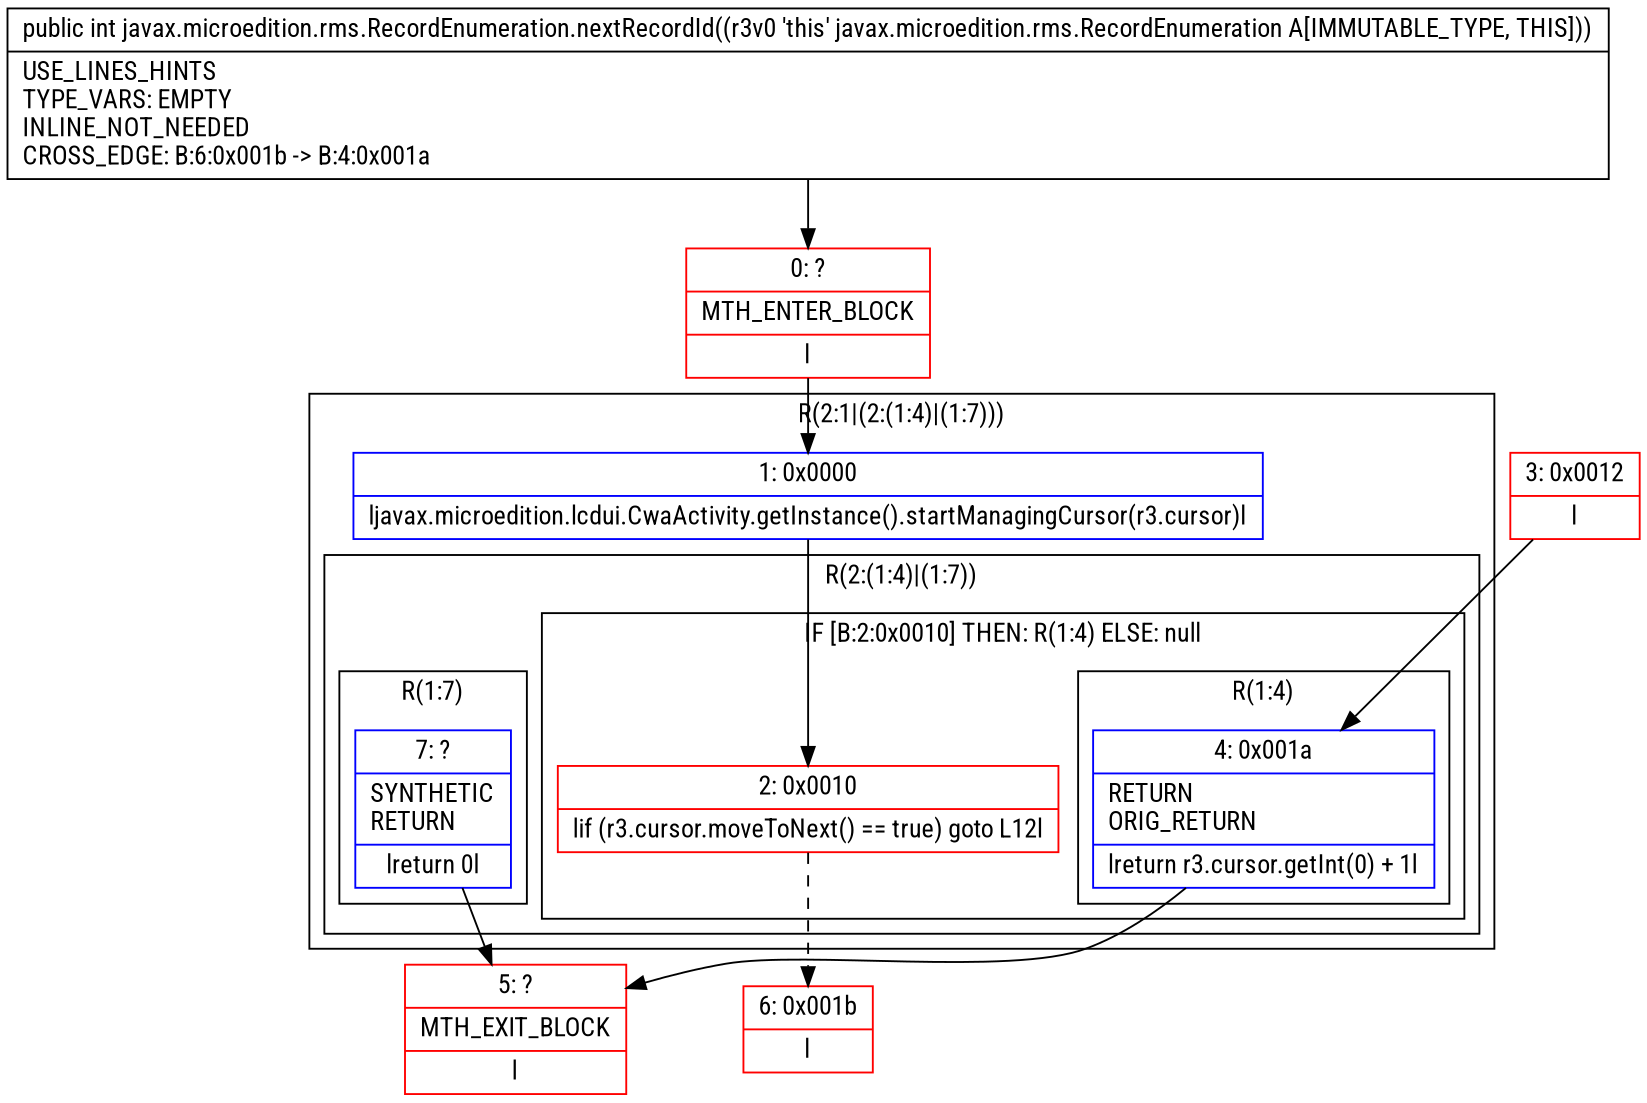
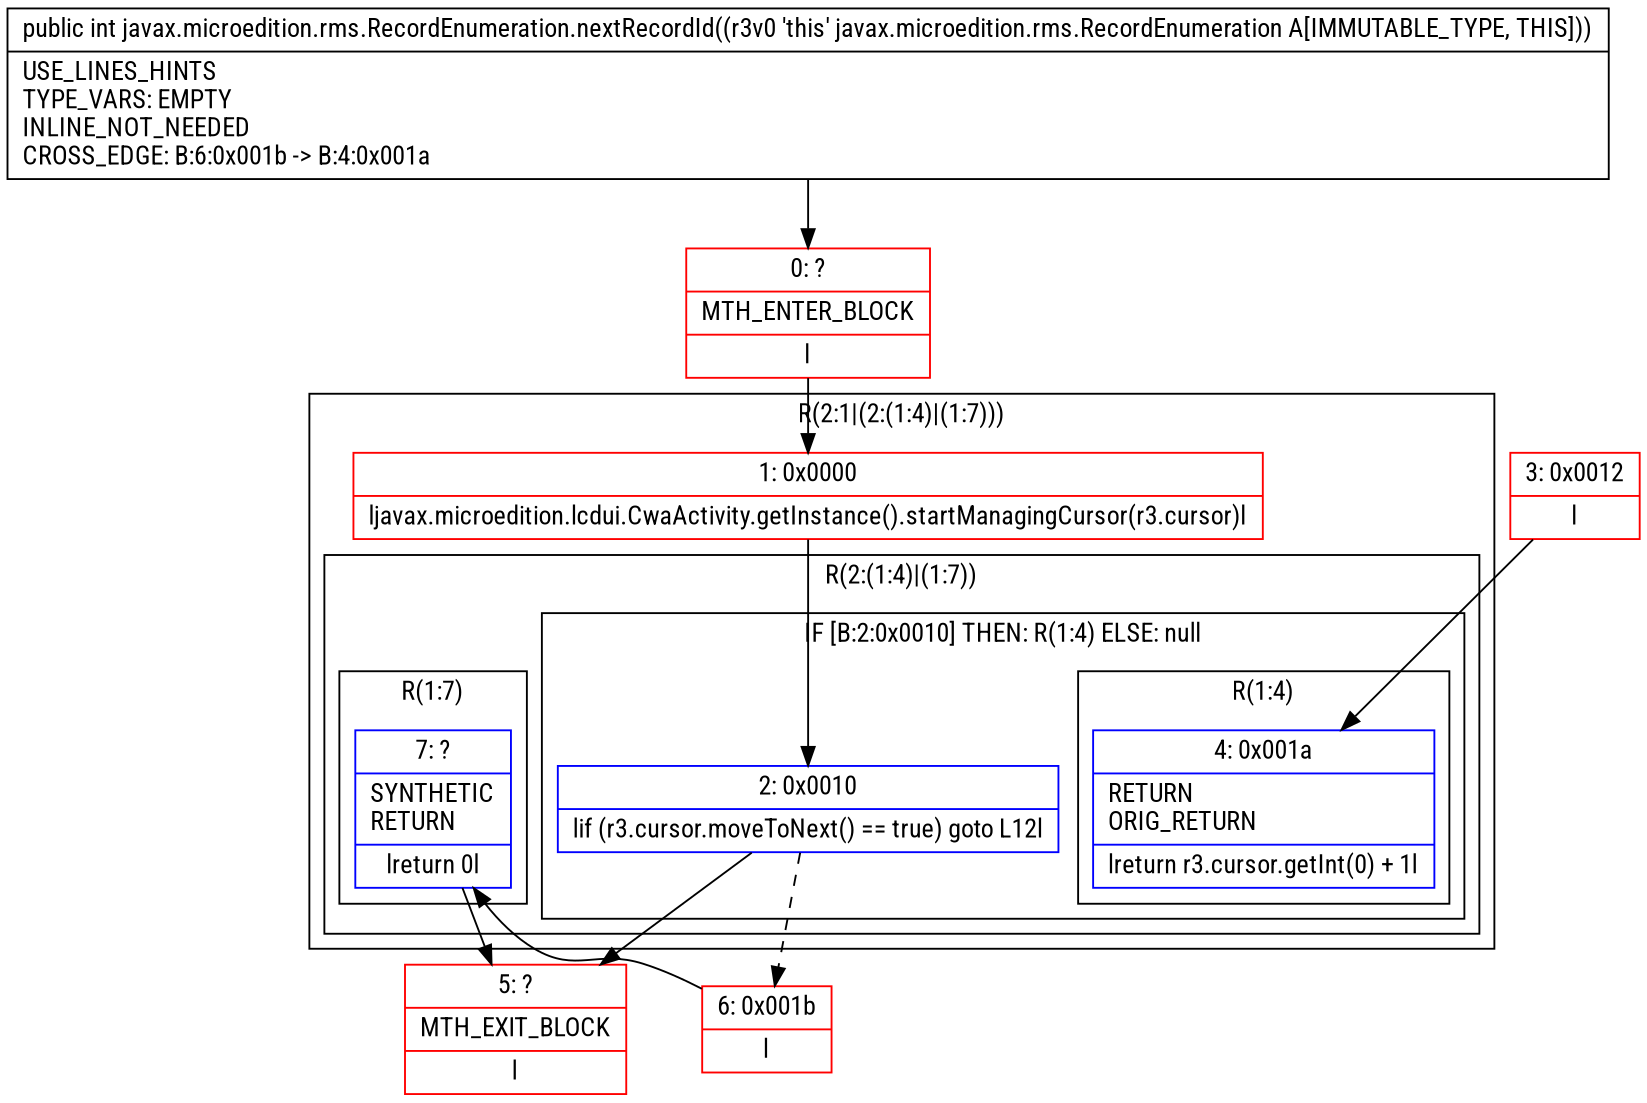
node "1: 0x0000": color blue -> red
node "2: 0x0010": color red -> blue
edge "6: 0x001b" -> "7: ?": added
edge "4: 0x001a" -> "5: ?": now "2: 0x0010" -> "5: ?"
